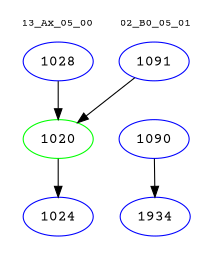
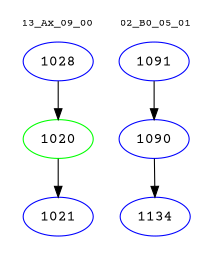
cluster "13_Ax_05_00": label "13_Ax_05_00" -> "13_Ax_09_00"
edge "1091" -> "1020": now "1091" -> "1090"
node "1024": label "1024" -> "1021"
node "1934": label "1934" -> "1134"
